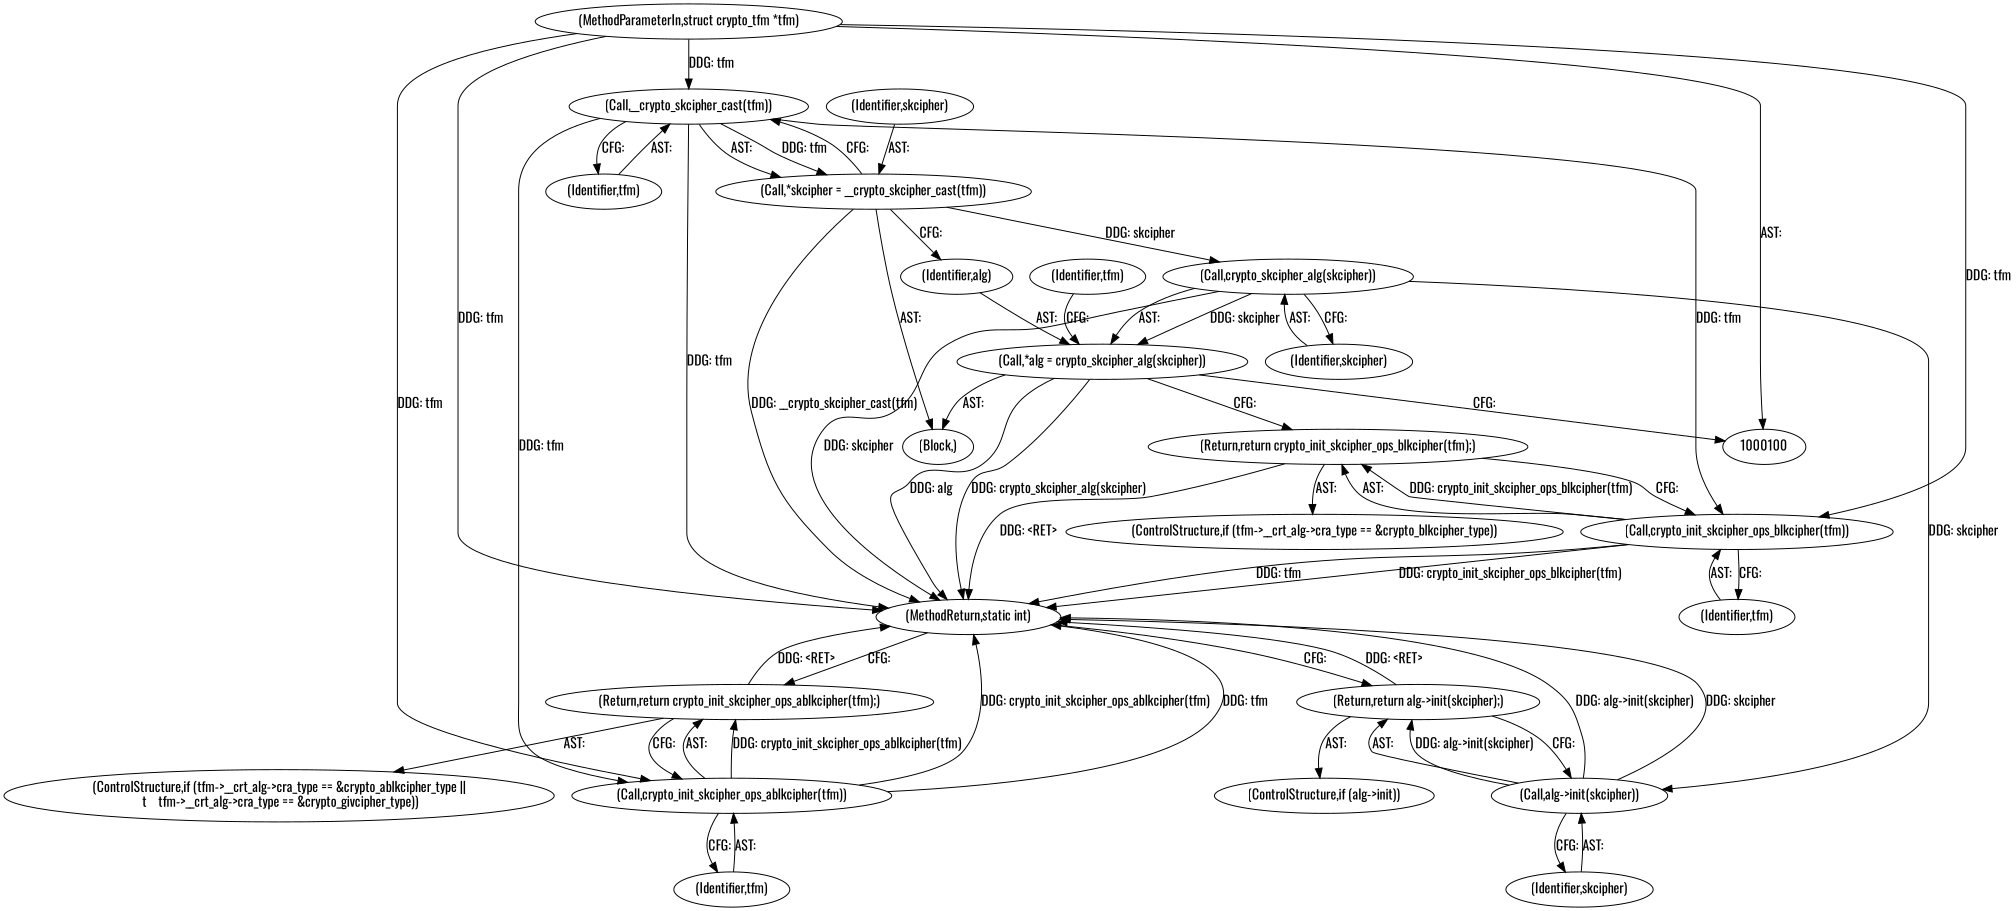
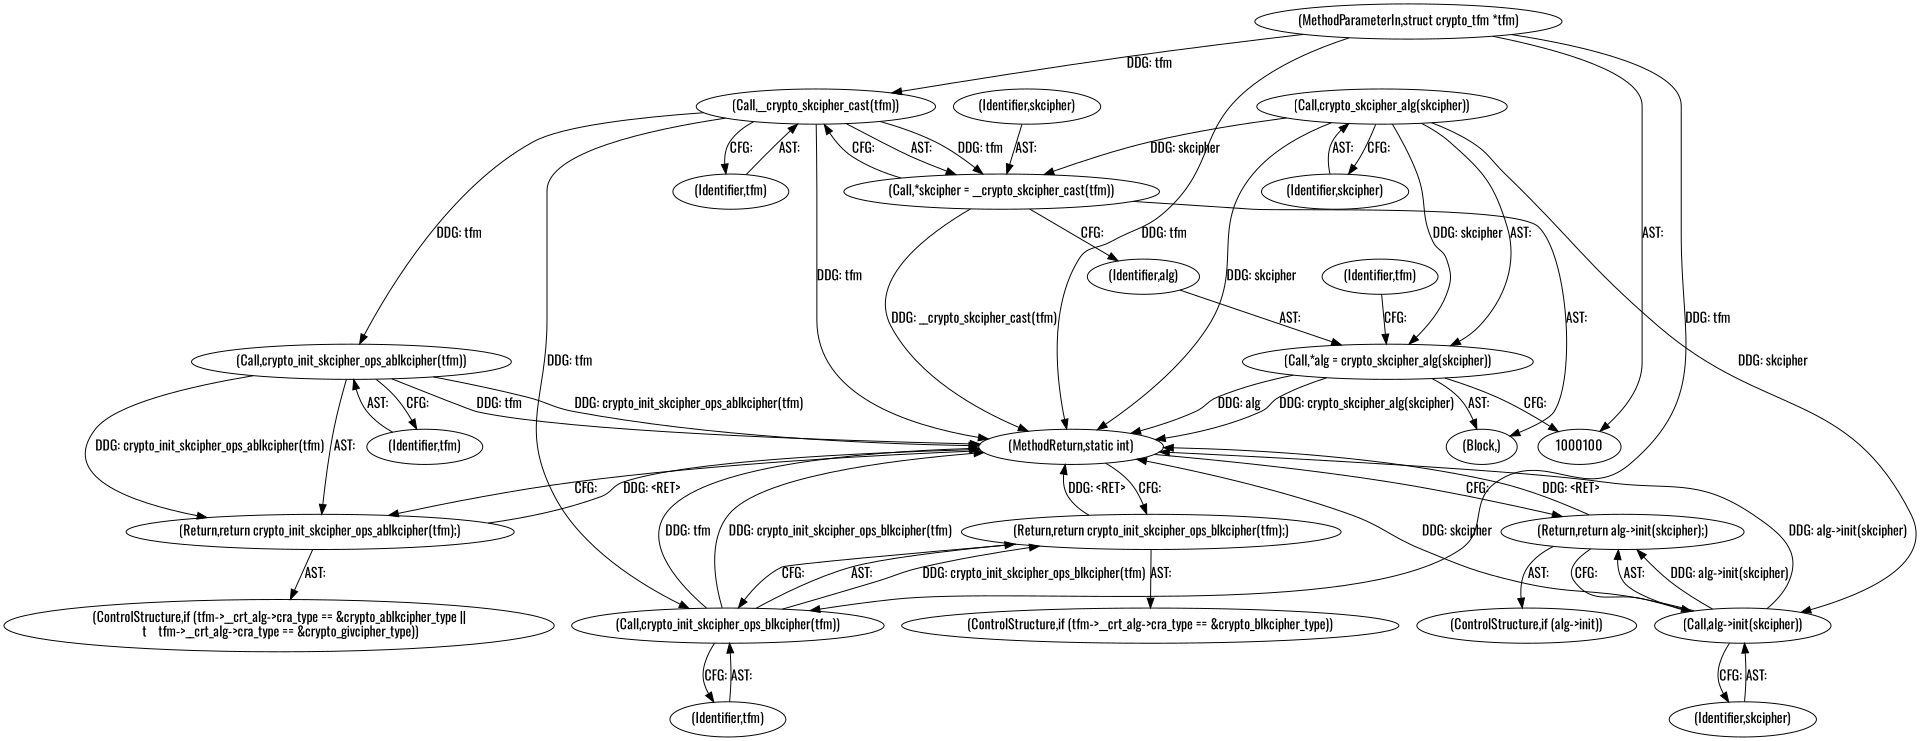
edge "(Call,*skcipher = __crypto_skcipher_cast(tfm))" -> "(Call,crypto_skcipher_alg(skcipher))": reversed
edge "(Call,*alg = crypto_skcipher_alg(skcipher))" -> "(Return,return crypto_init_skcipher_ops_blkcipher(tfm);)": now "(MethodReturn,static int)" -> "(Return,return crypto_init_skcipher_ops_blkcipher(tfm);)"
edge "(MethodParameterIn,struct crypto_tfm *tfm)" -> "(Call,crypto_init_skcipher_ops_ablkcipher(tfm))": removed, label "DDG: tfm"
edge "(Return,return crypto_init_skcipher_ops_ablkcipher(tfm);)" -> "(Call,crypto_init_skcipher_ops_ablkcipher(tfm))": removed, label "CFG:"
